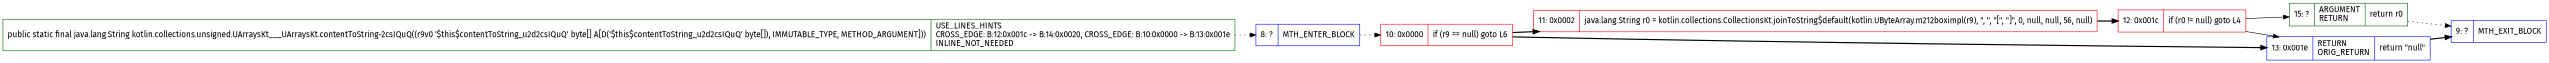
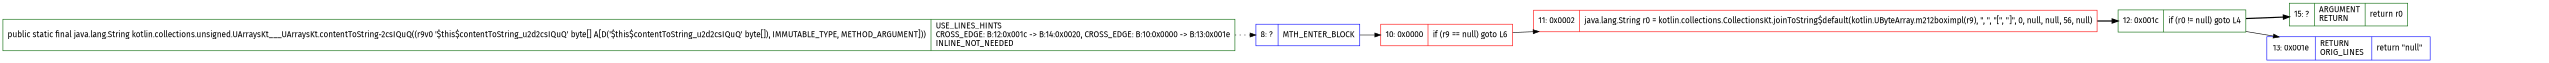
edge "12: 0x001c" -> "15: ?": style solid -> bold
node "12: 0x001c": color red -> darkgreen
edge "10: 0x0000" -> "11: 0x0002": style bold -> solid
node "9: ?": removed
edge "8: ?" -> "10: 0x0000": style dotted -> solid
edge "10: 0x0000" -> "13: 0x001e": removed
node "13: 0x001e": text "ORIG_RETURN" -> "ORIG_LINES"
